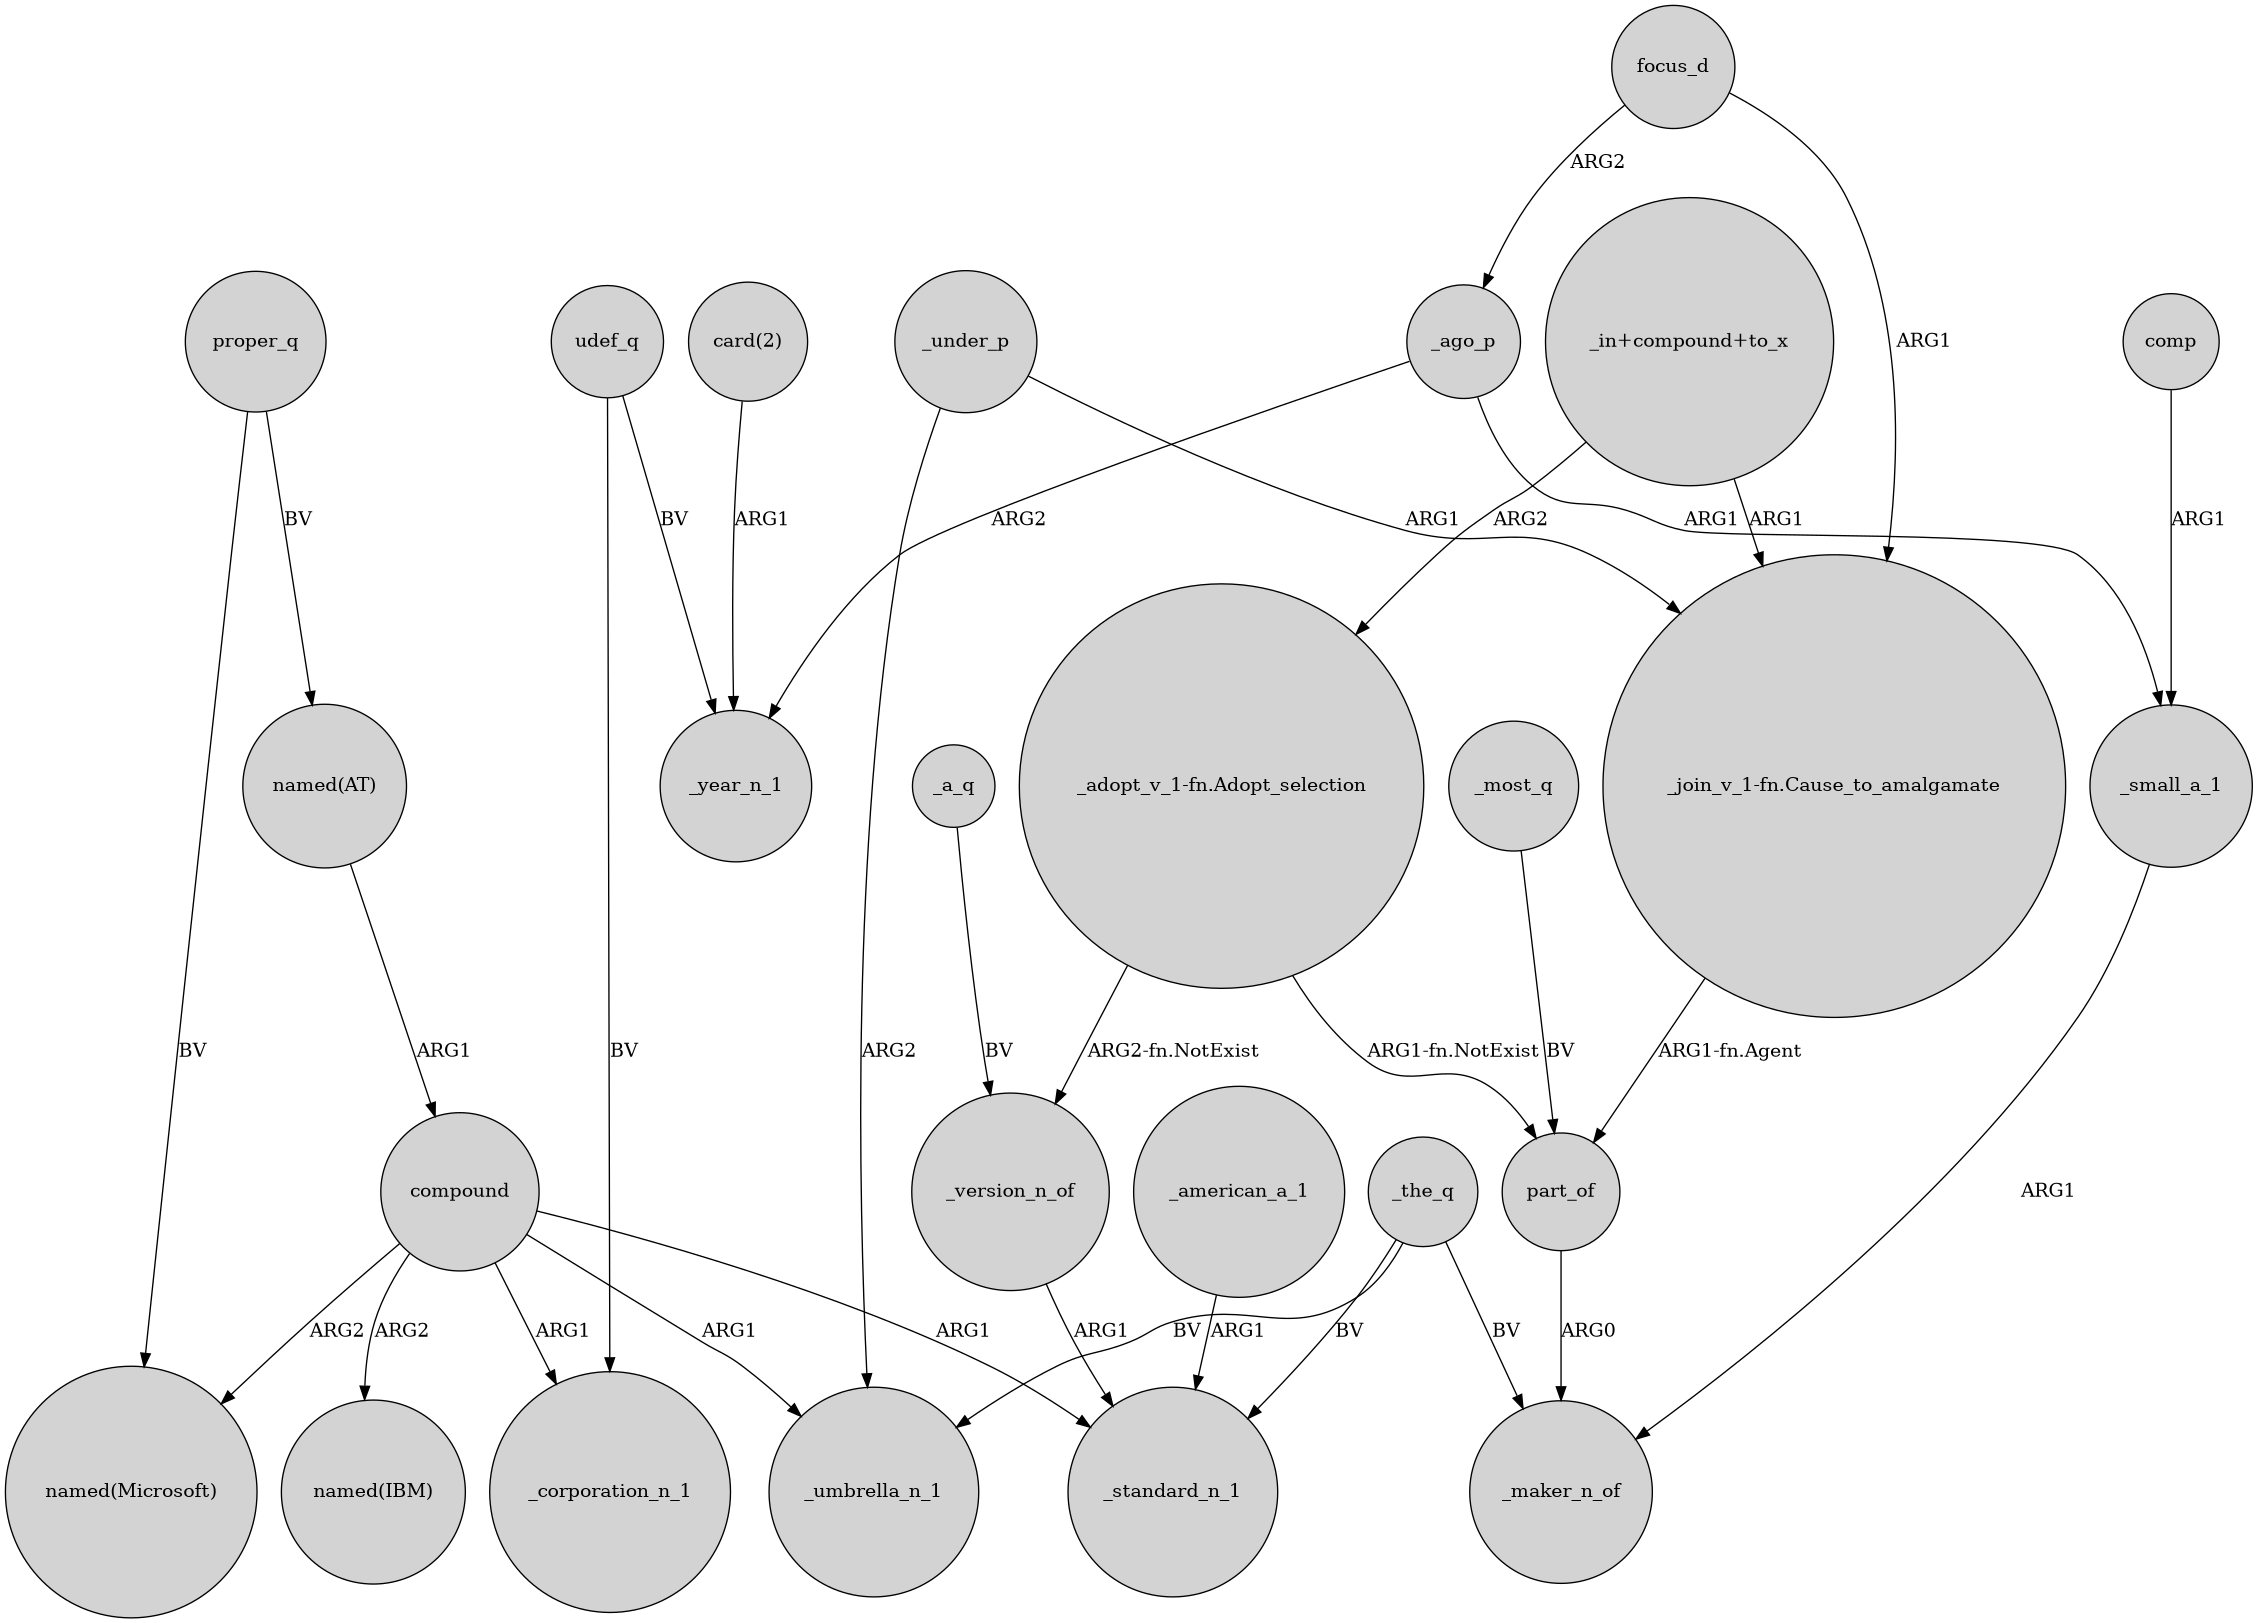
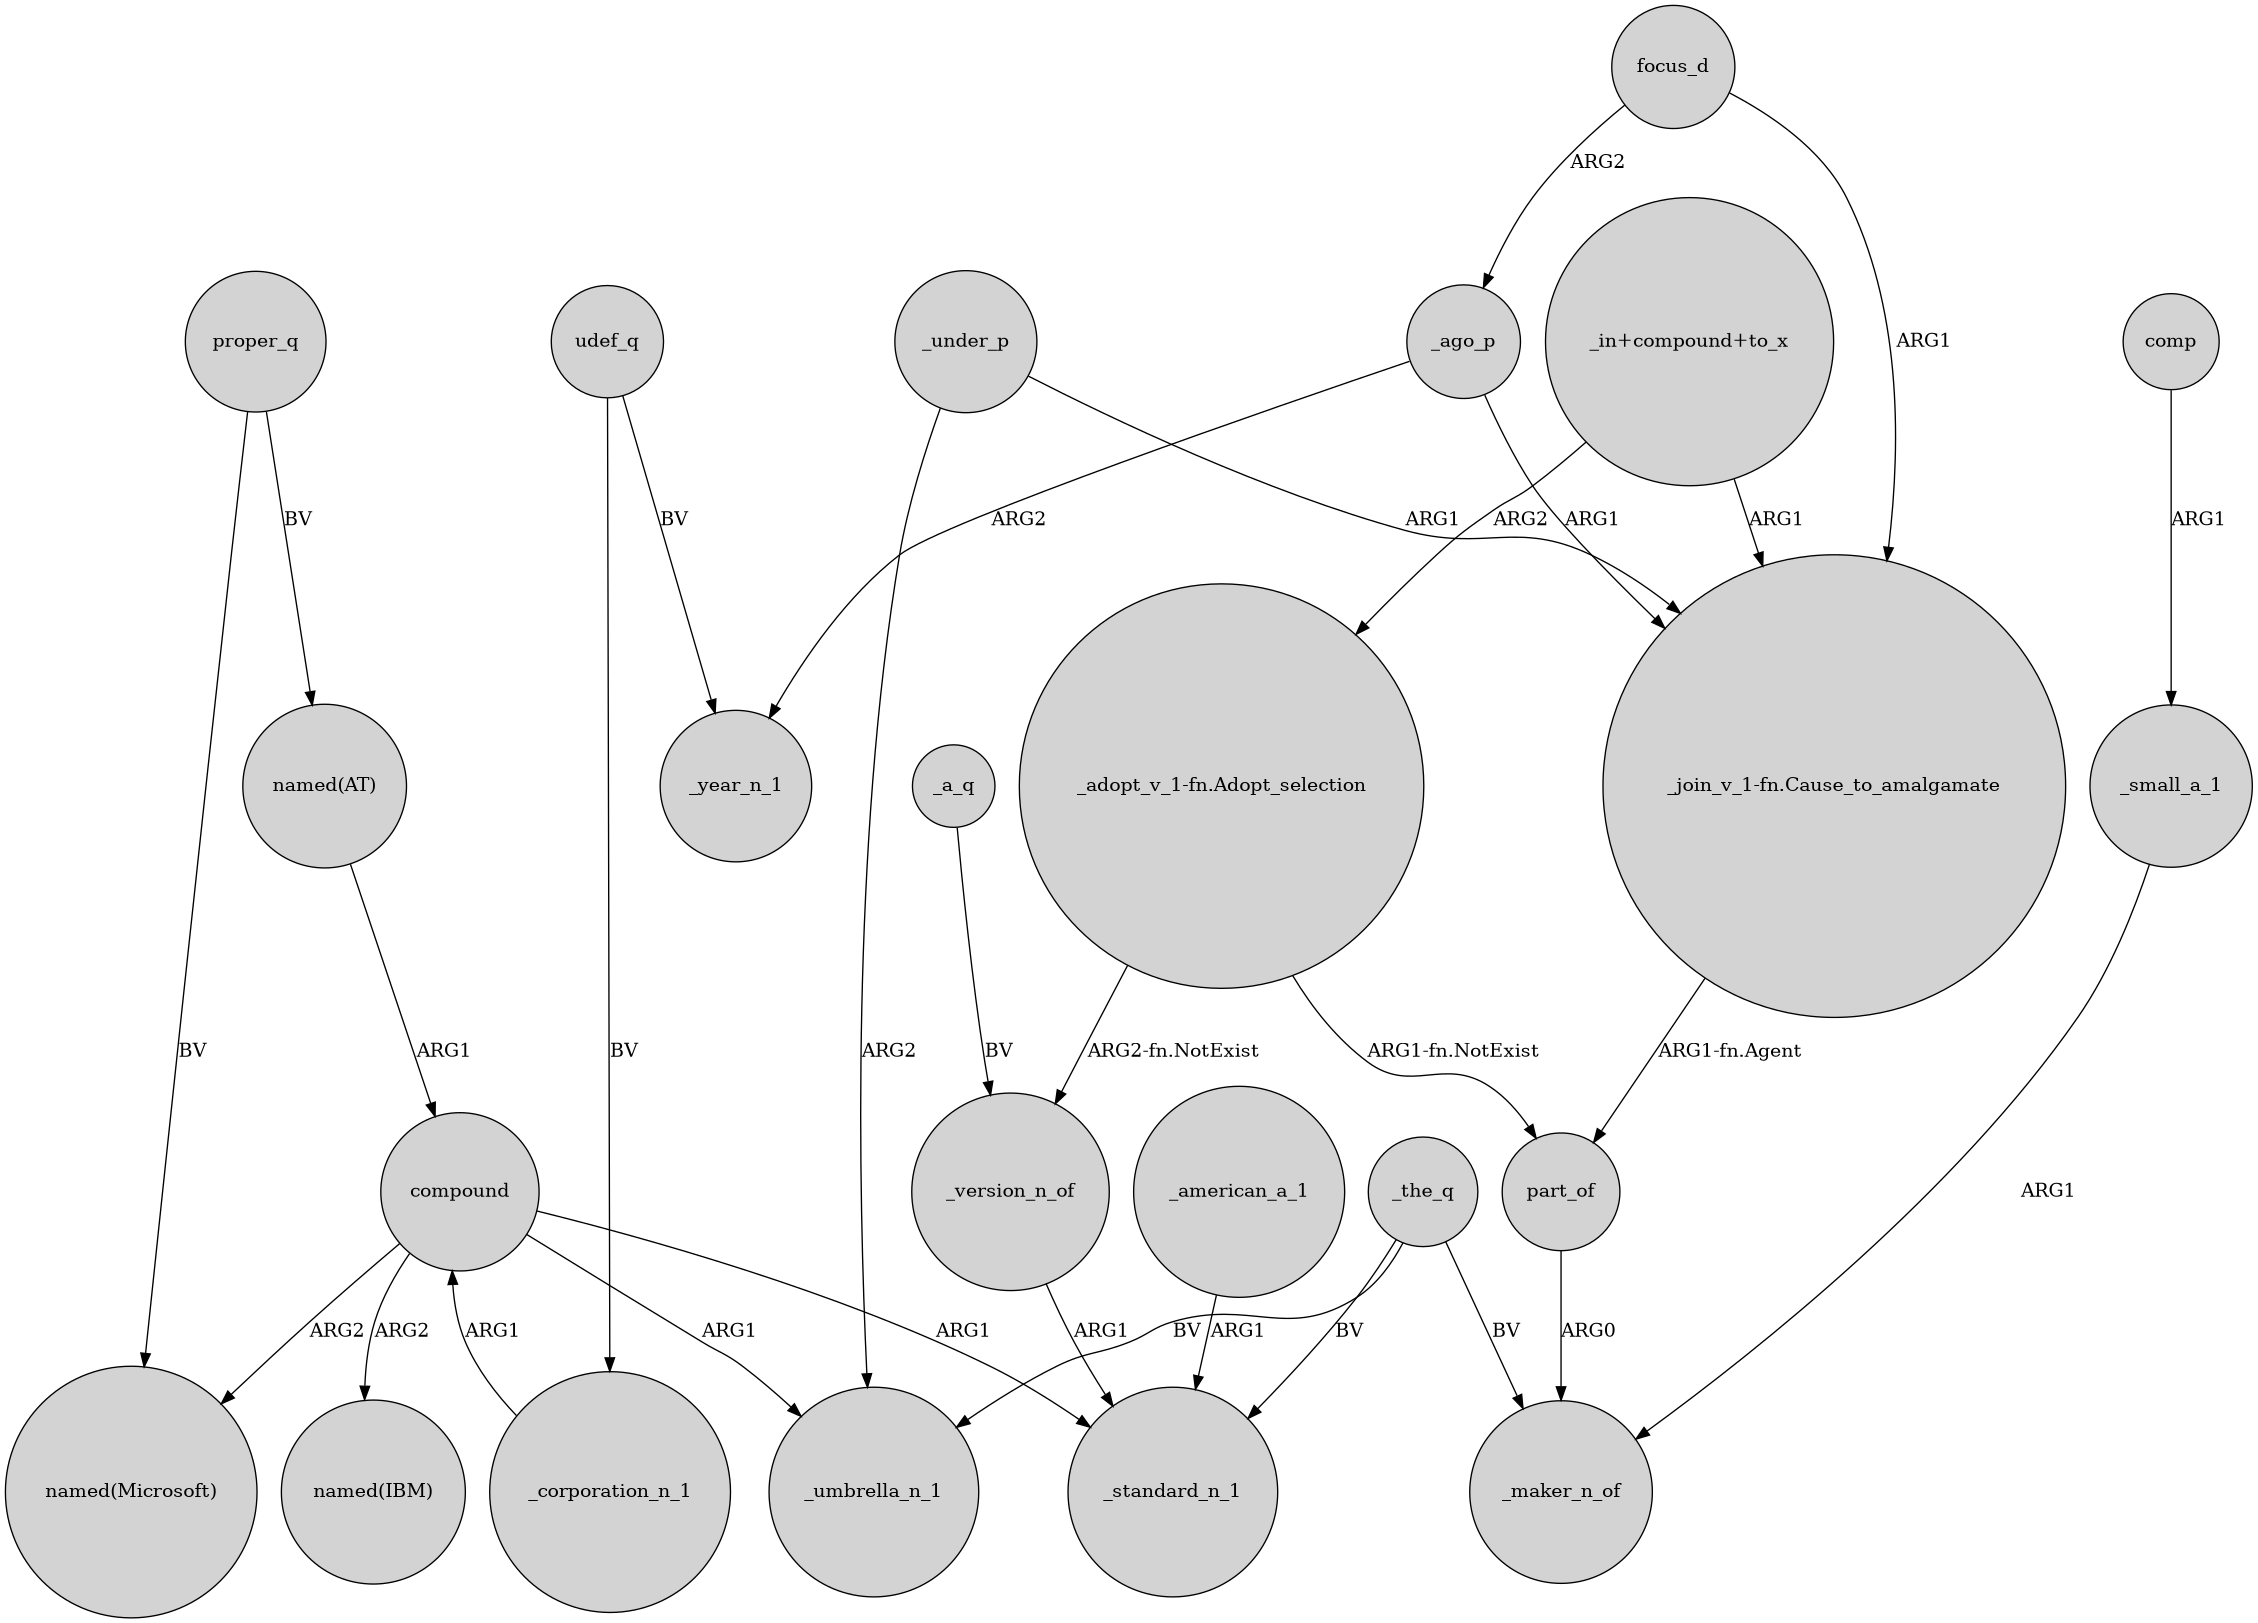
node "card(2)": removed
edge "_ago_p" -> "_small_a_1": now "_ago_p" -> "_join_v_1-fn.Cause_to_amalgamate"
node "_most_q": removed
edge "compound" -> "_corporation_n_1": reversed
